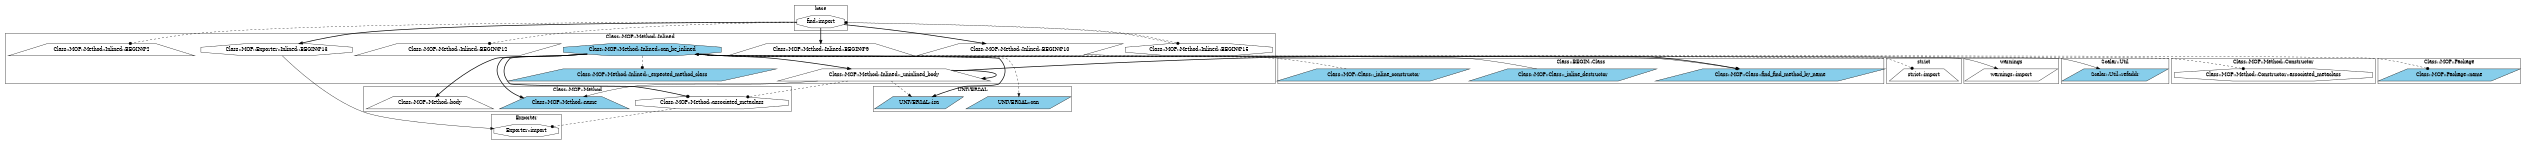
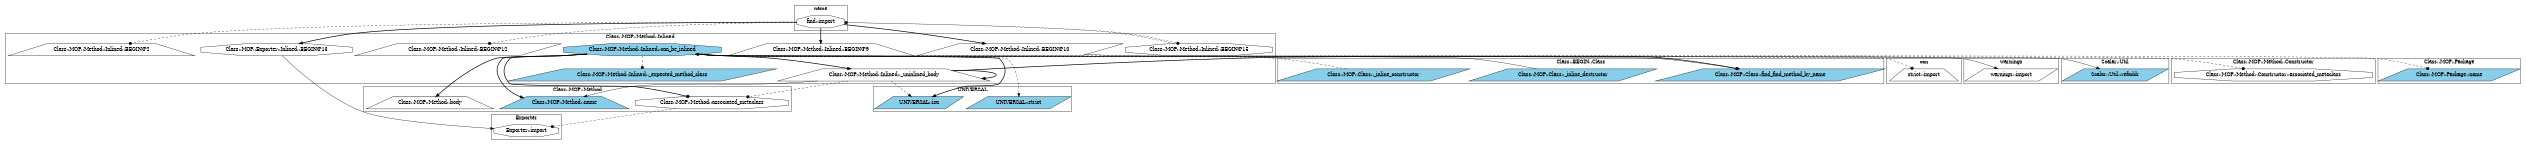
cluster "base": label "base" -> "name"
cluster "strict": label "strict" -> "can"
node "UNIVERSAL::can": label "UNIVERSAL::can" -> "UNIVERSAL::strict"
